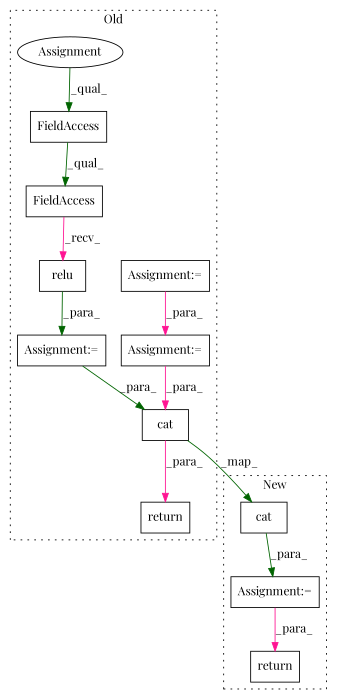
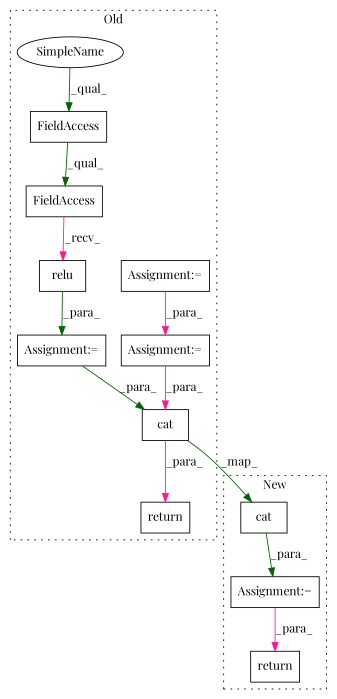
node "Assignment": label "Assignment" -> "SimpleName"
